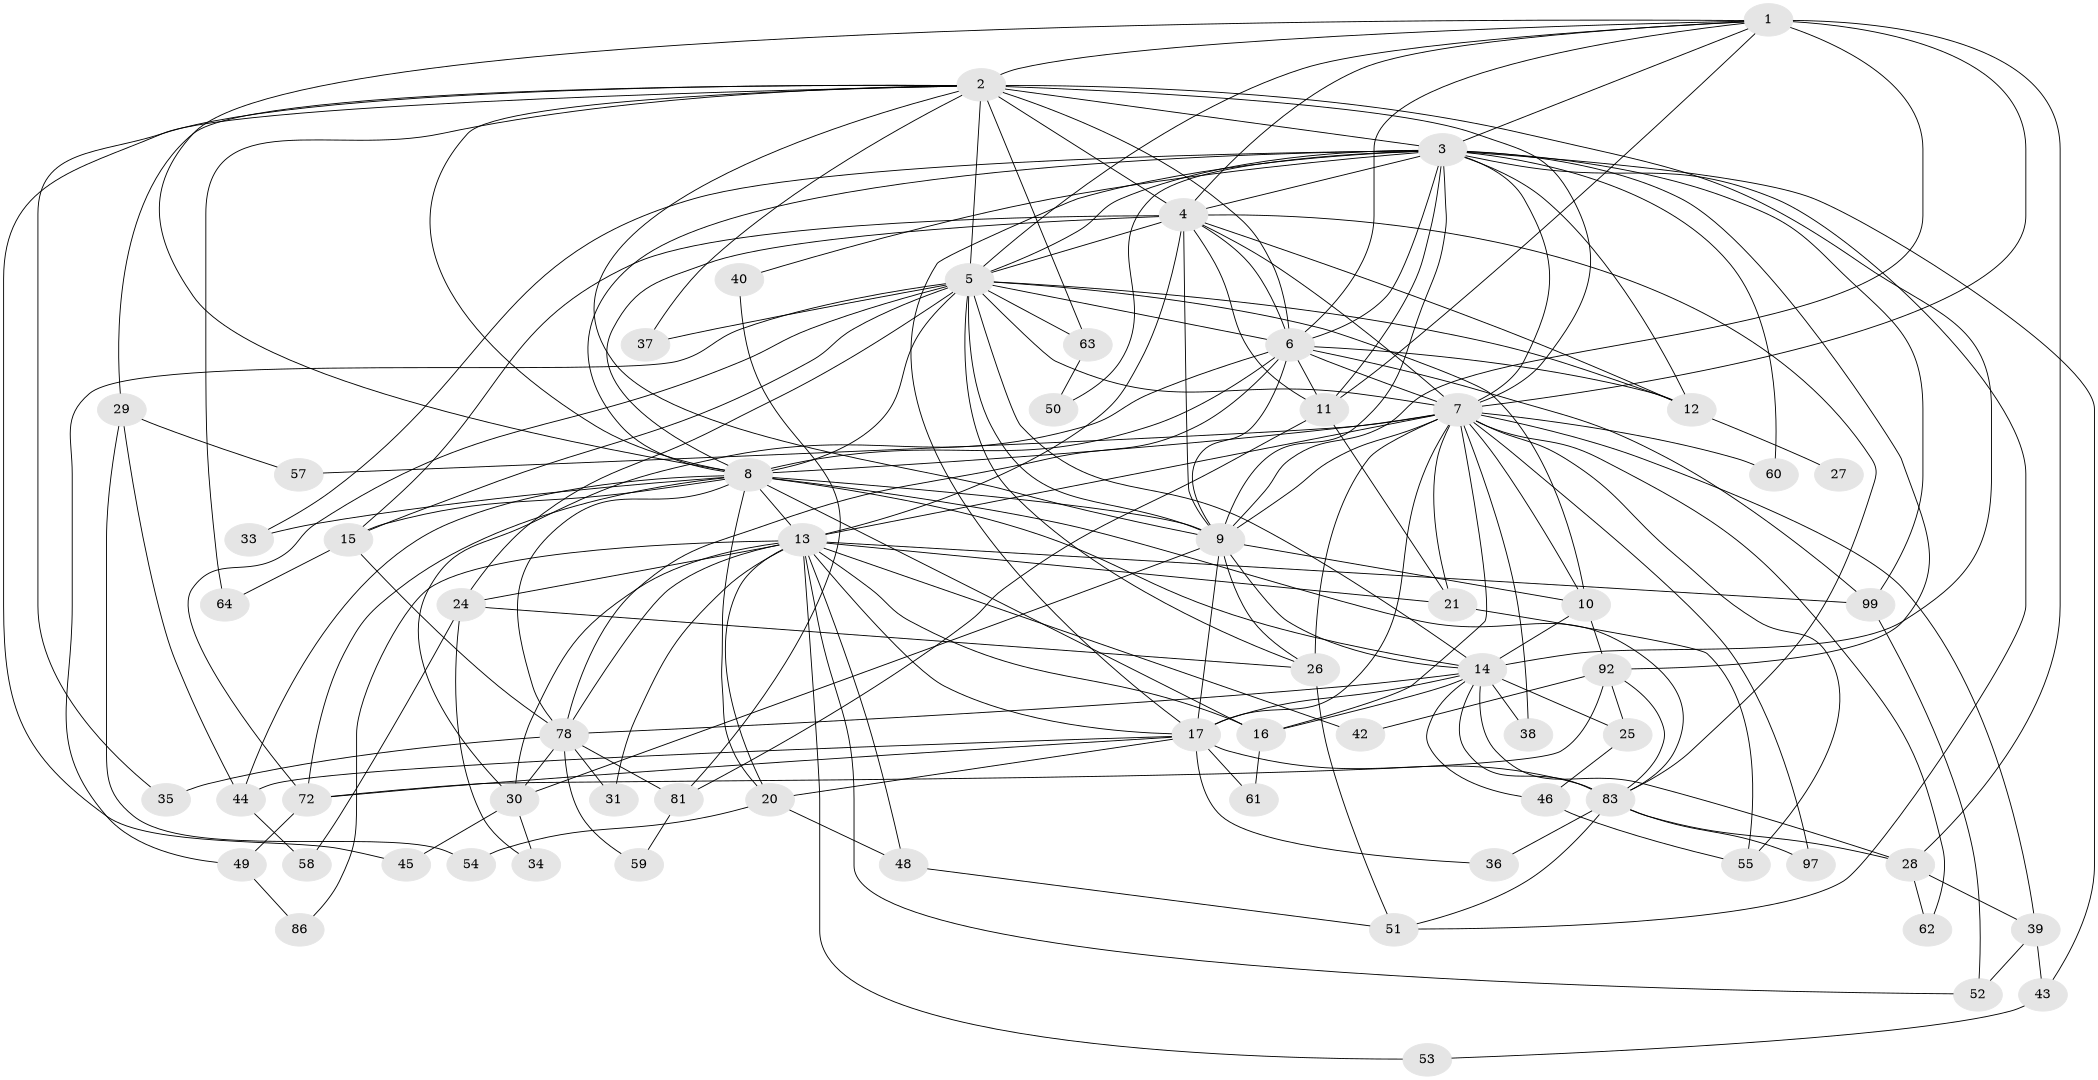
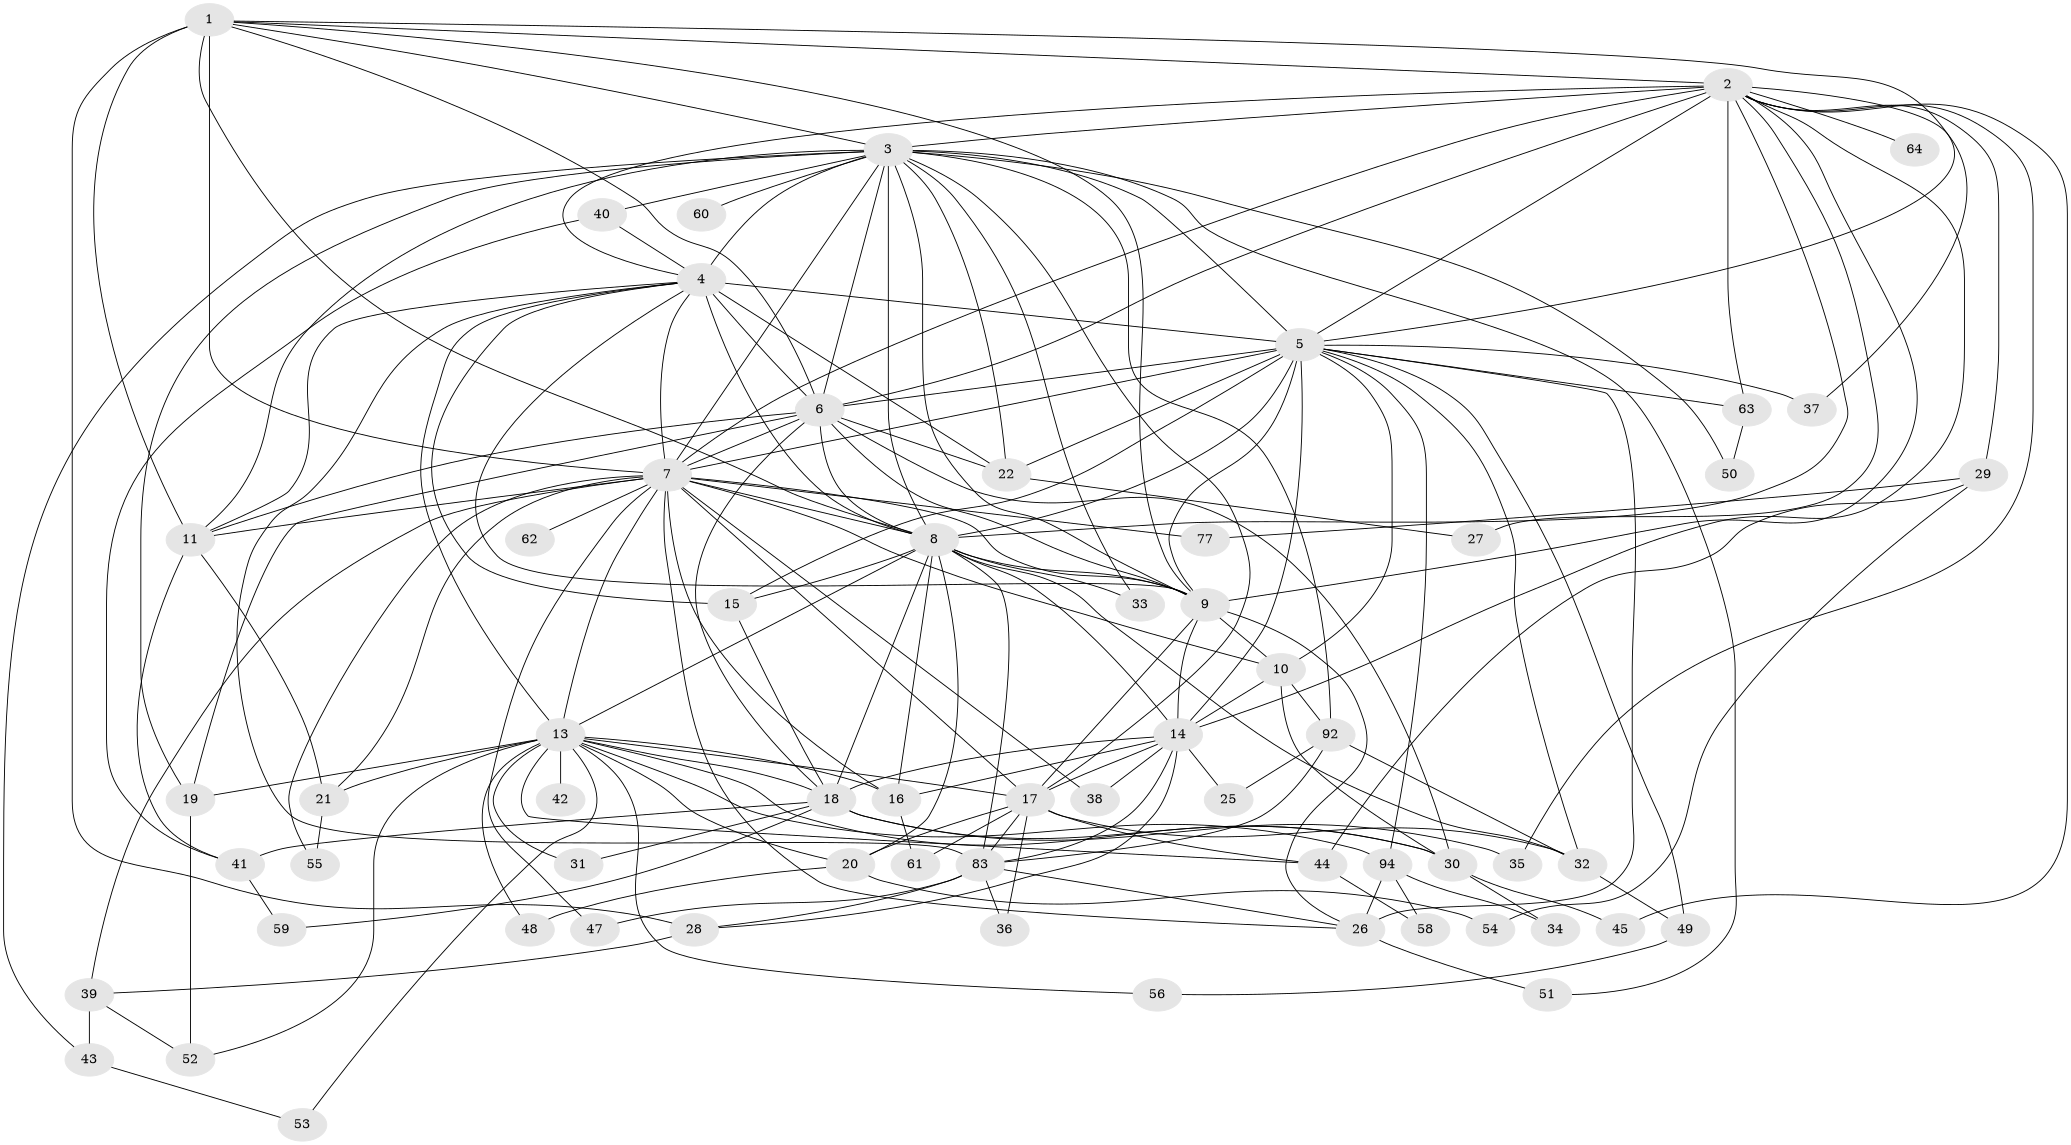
edge "1" -- "4": now "40" -- "4"
node "12": label "12" -> "22"
edge "7" -- "60": now "7" -- "11"
edge "2" -- "27": added
node "57": label "57" -> "77"
edge "8" -- "44": now "13" -- "44"
edge "15" -- "64": removed
node "24": label "24" -> "94"
node "99": label "99" -> "19"
edge "9" -- "30": now "10" -- "30"
edge "92" -- "42": removed
node "78": label "78" -> "18"
node "72": label "72" -> "32"
node "81": label "81" -> "41"
node "46": removed
node "97": label "97" -> "47"
edge "83" -- "51": now "83" -- "26"
edge "48" -- "51": removed
edge "28" -- "62": removed
node "86": label "86" -> "56"
